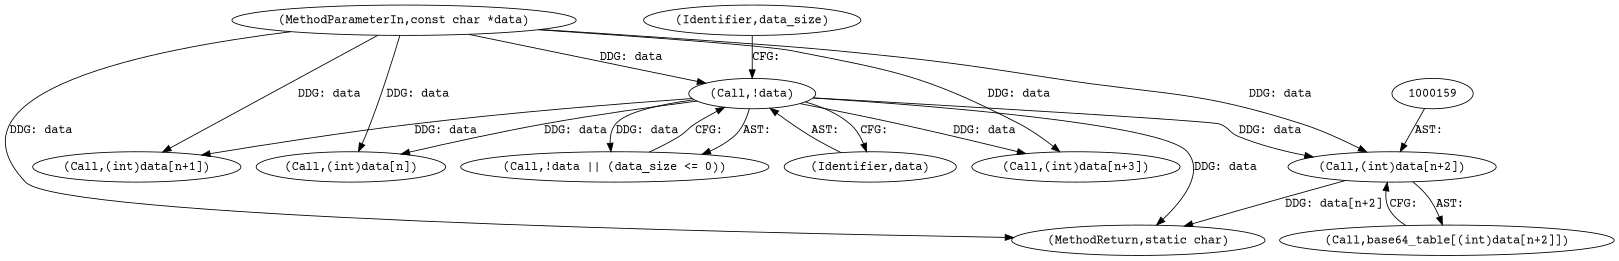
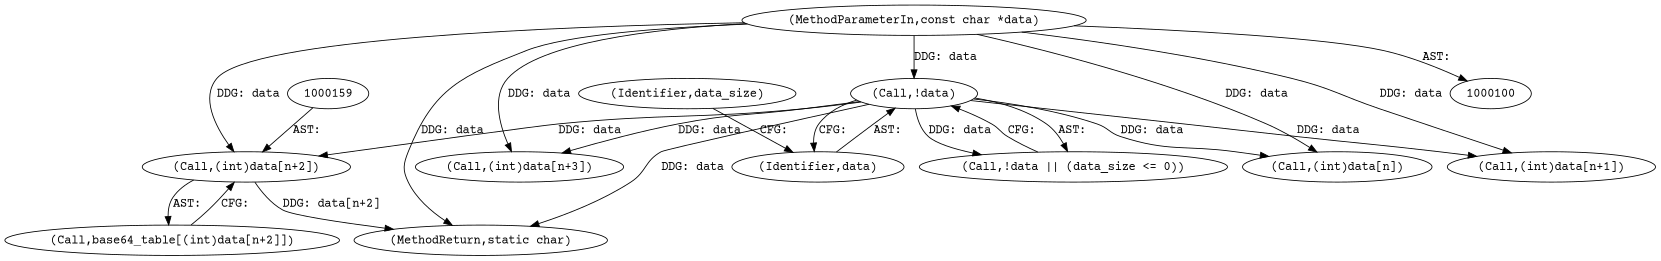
edge "(Identifier,data_size)" -> "(Call,!data)": now "(Identifier,data_size)" -> "(Identifier,data)"
node "1000100": added
